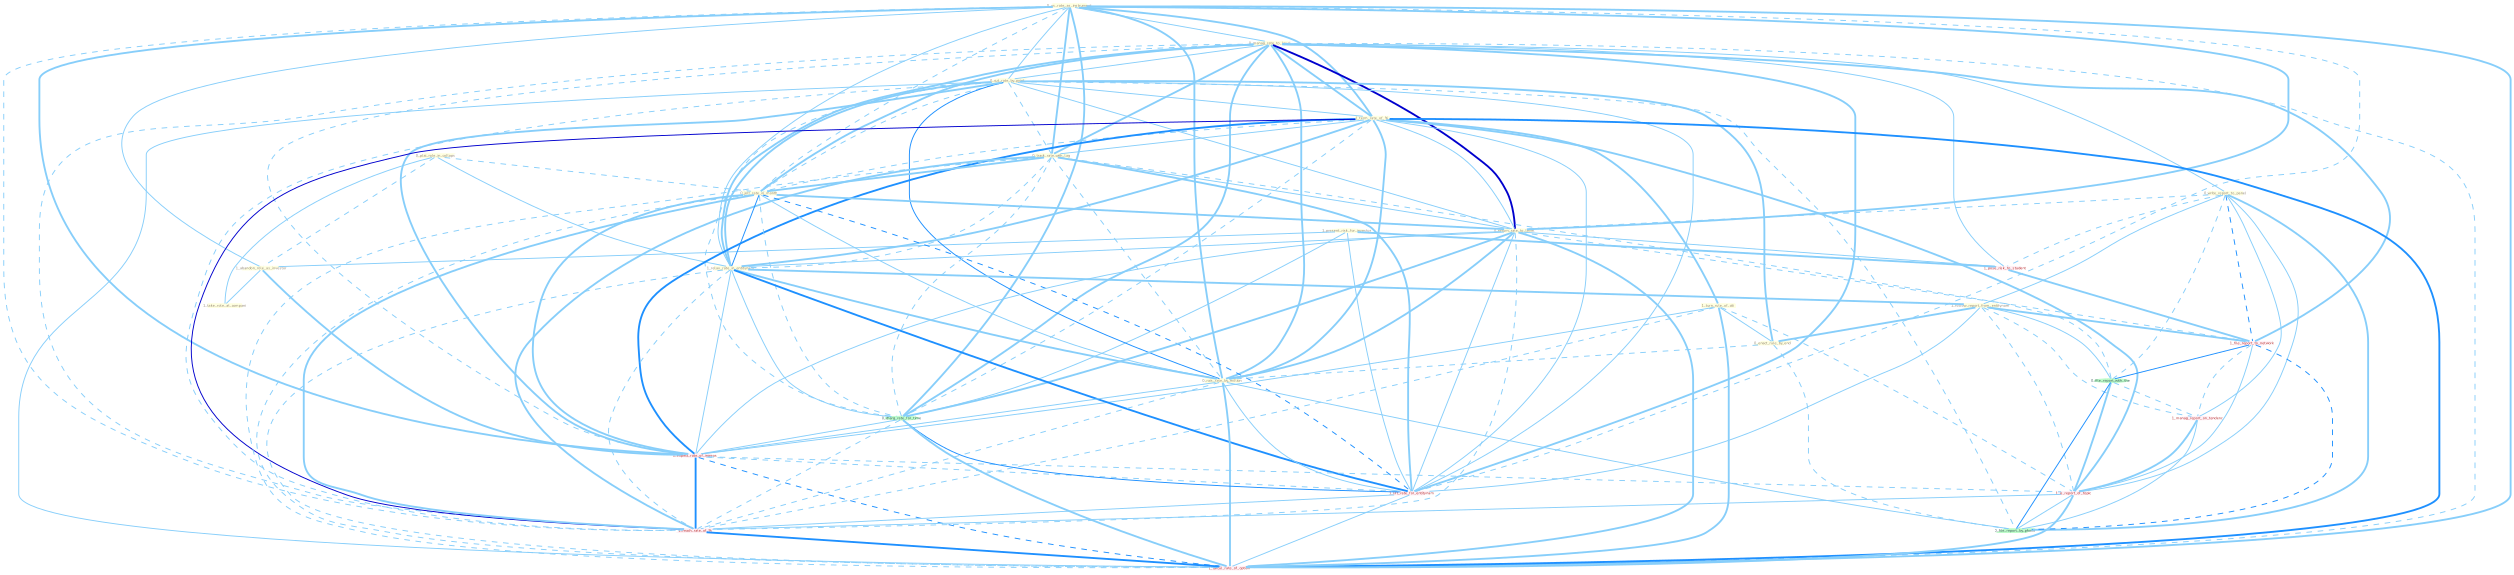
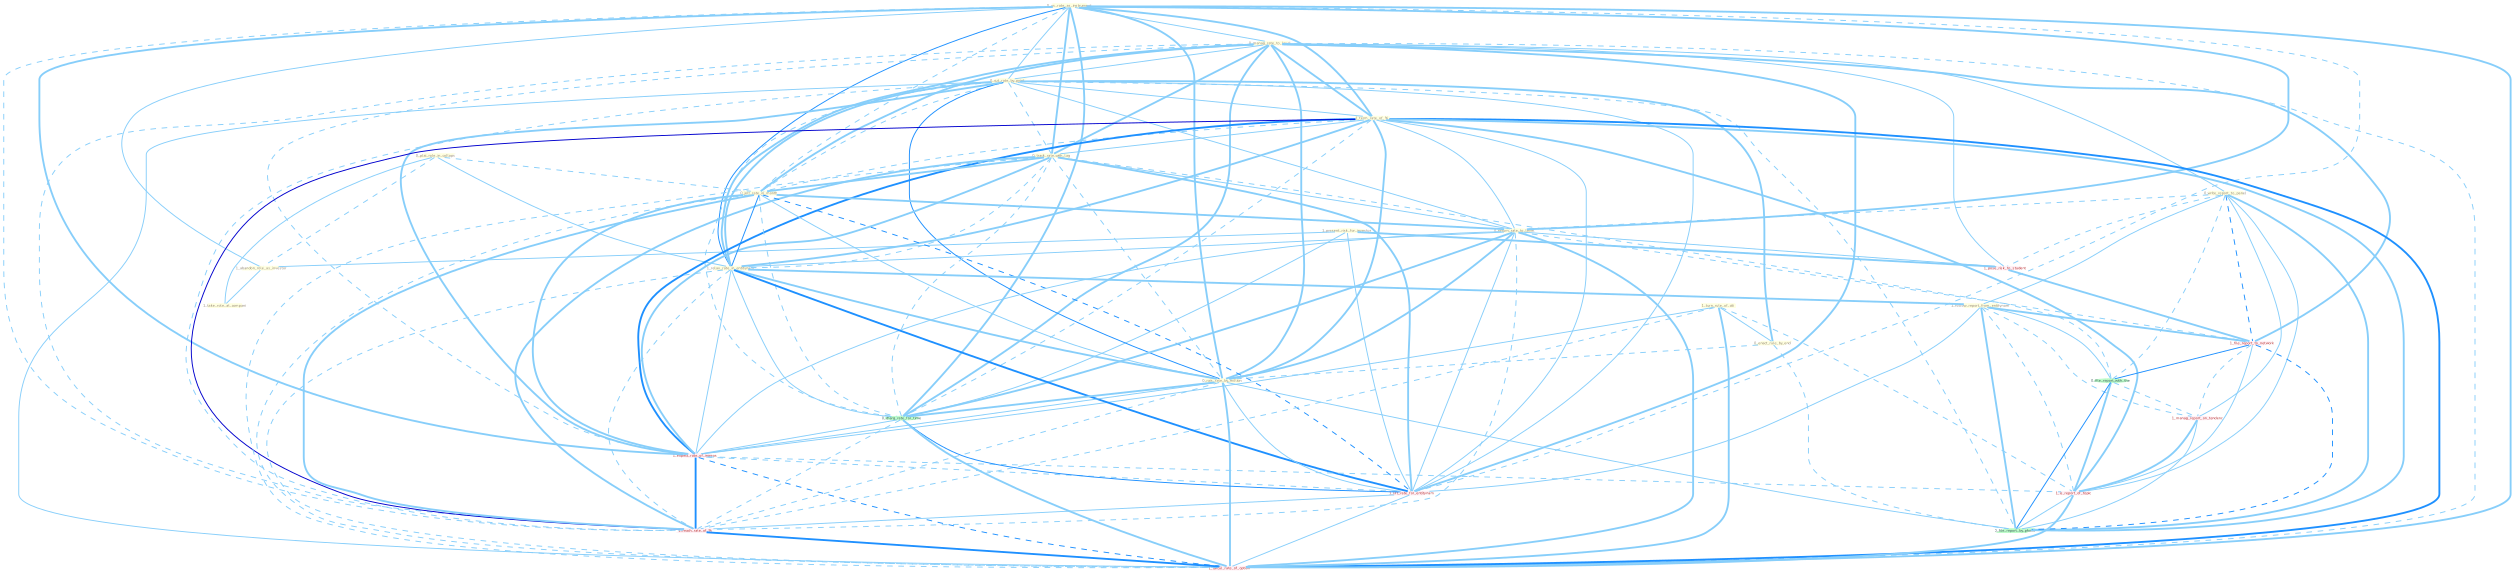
edge "0_us_rate_as_instrument" -- "1_relax_rate_in_entitynam": color #87cefa -> #1e90ff
edge "0_manag_rate_to_level" -- "0_return_rate_to_level": removed
edge "1_term_rate_of_%" -- "1_turn_rule_of_citi": now "1_term_rate_of_%" -- "0_file_report_by_phone"
edge "1_follow_report_from_entitynam" -- "0_enact_rule_by_end": now "1_follow_report_from_entitynam" -- "0_file_report_by_phone"
edge "0_rais_rate_by_million" -- "0_charg_rate_for_time": added
edge "1_abandon_role_as_investor" -- "1_expect_rate_of_increas": now "0_track_rate_with_lag" -- "1_expect_rate_of_increas"
edge "1_is_report_of_topic" -- "1_reach_rate_of_%": removed
